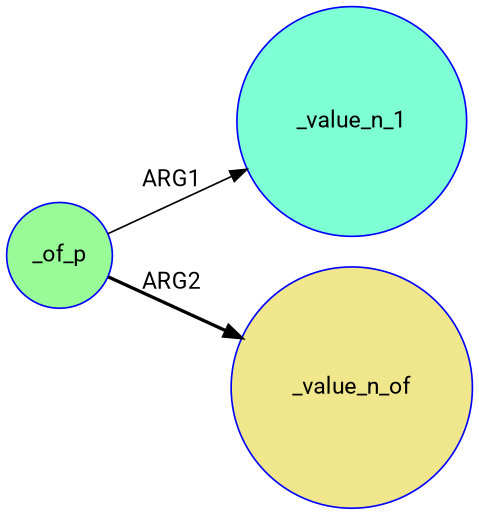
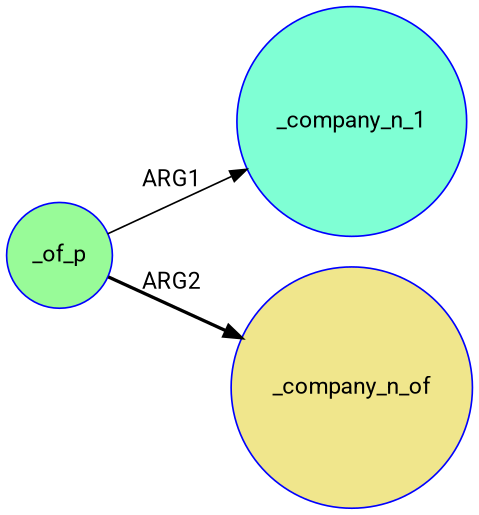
node "_value_n_1": label "_value_n_1" -> "_company_n_1"
node "_value_n_of": label "_value_n_of" -> "_company_n_of"
